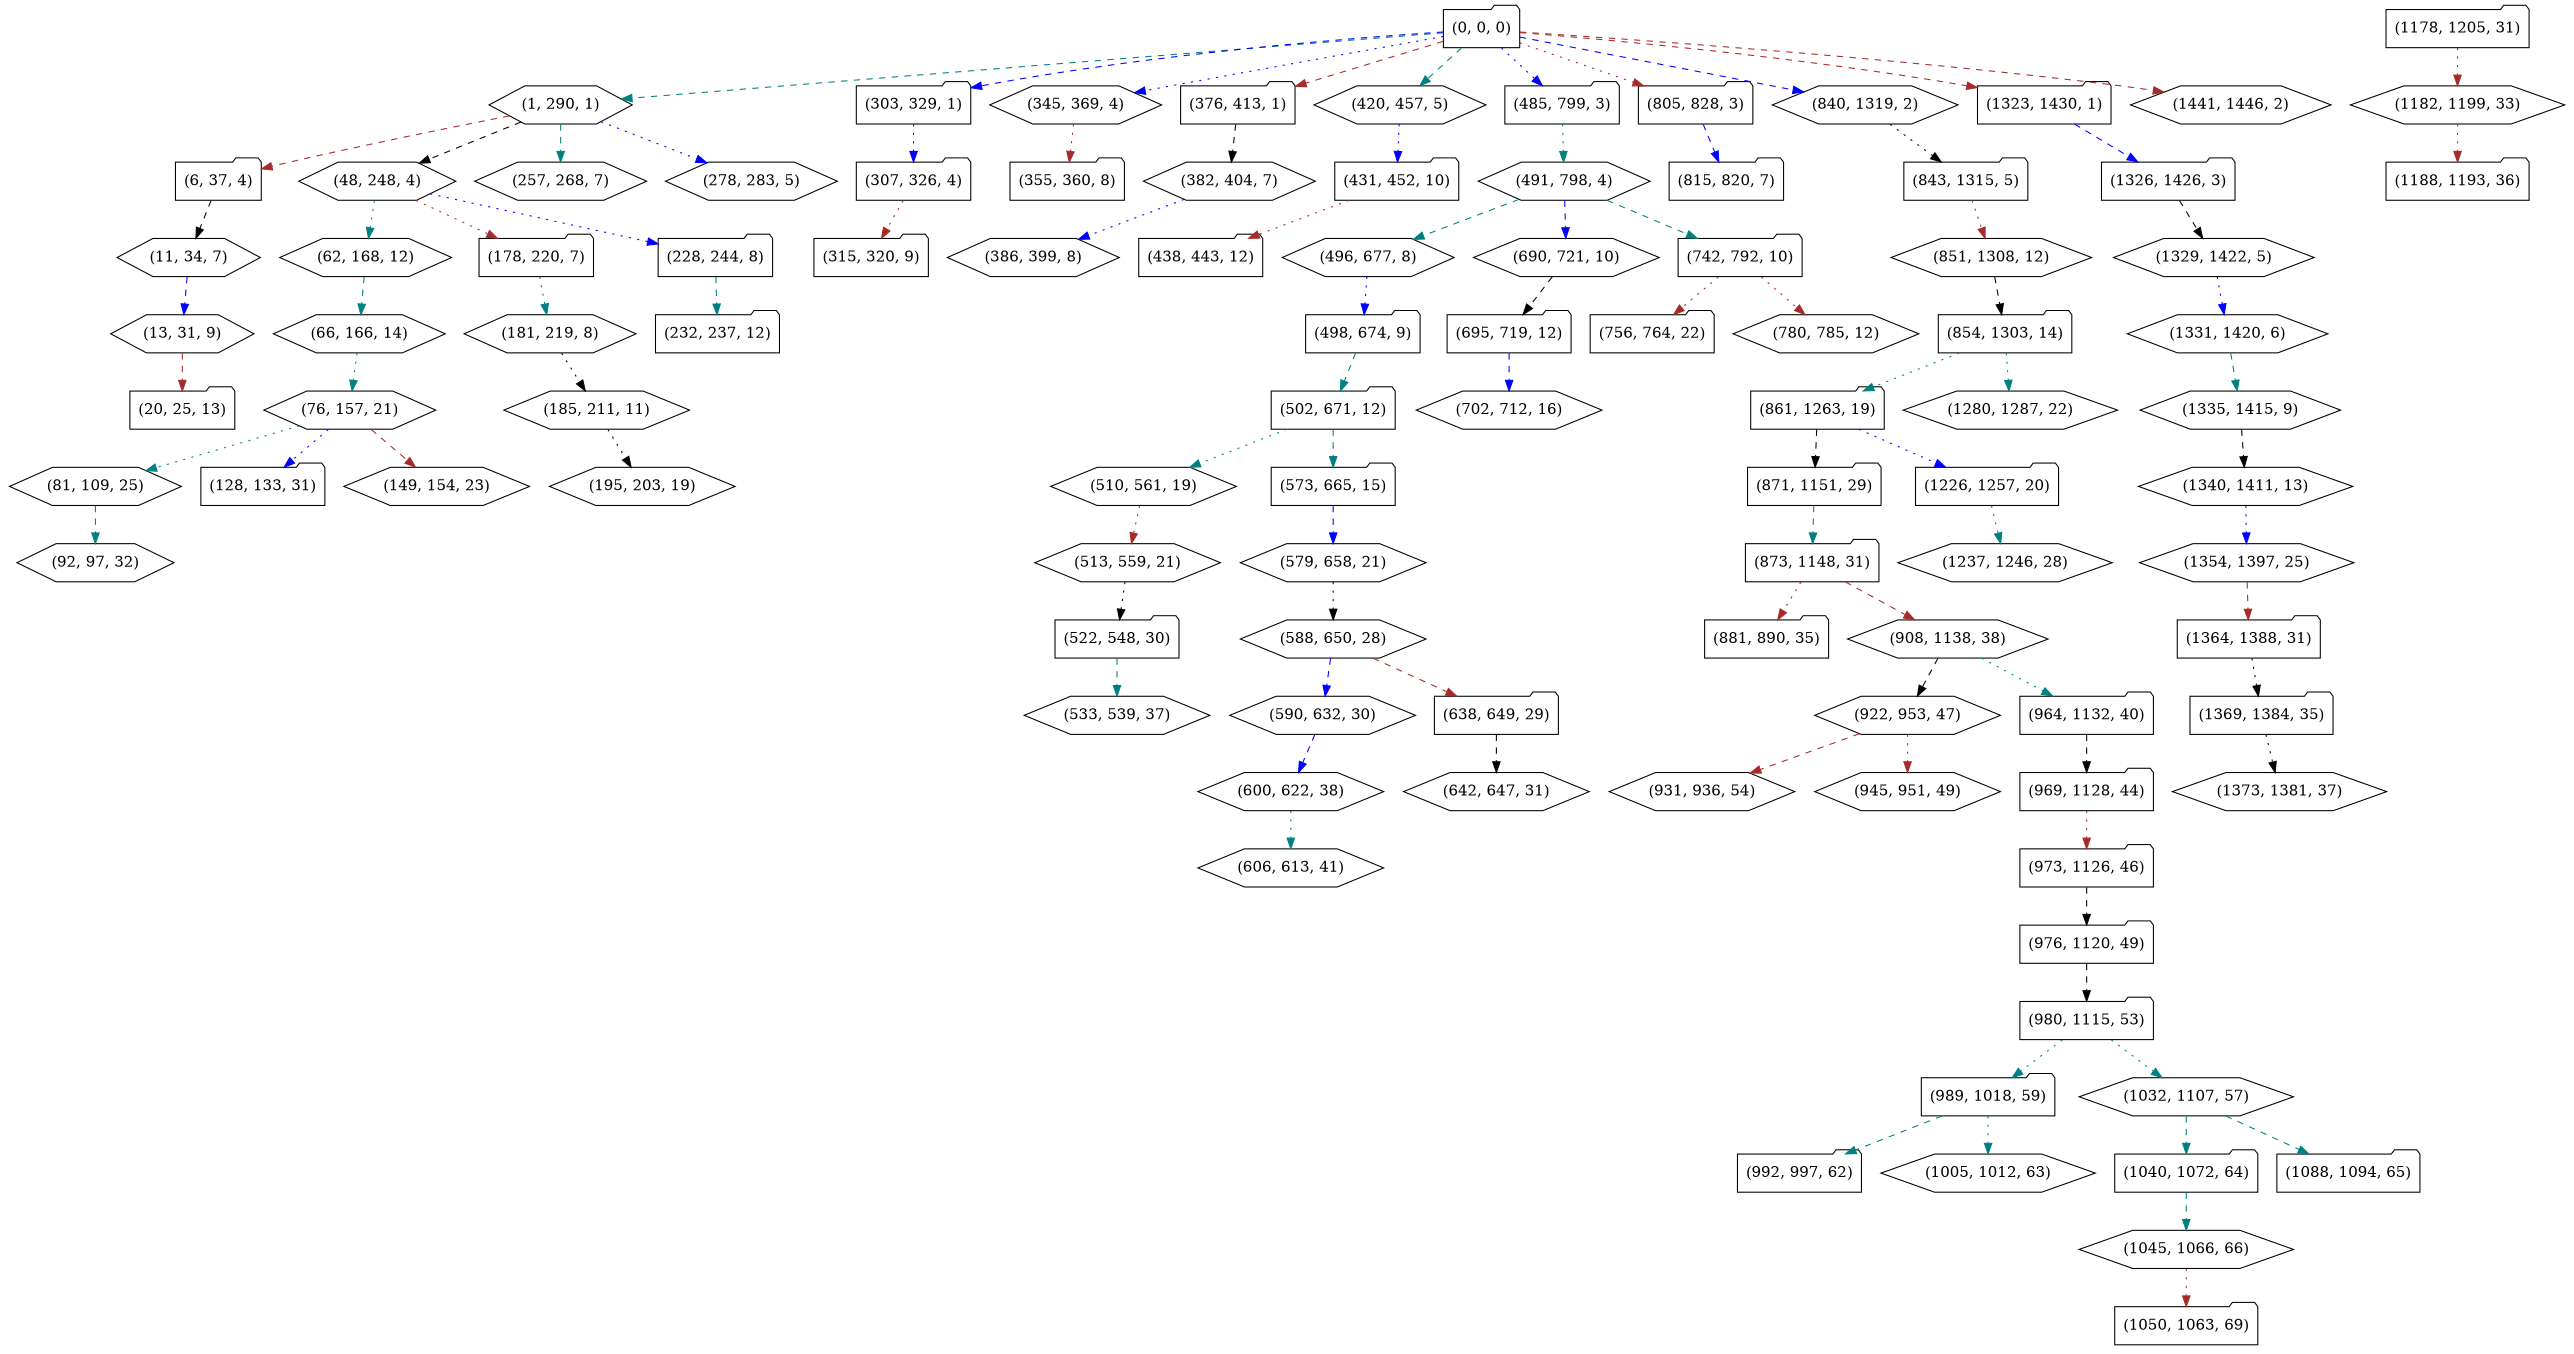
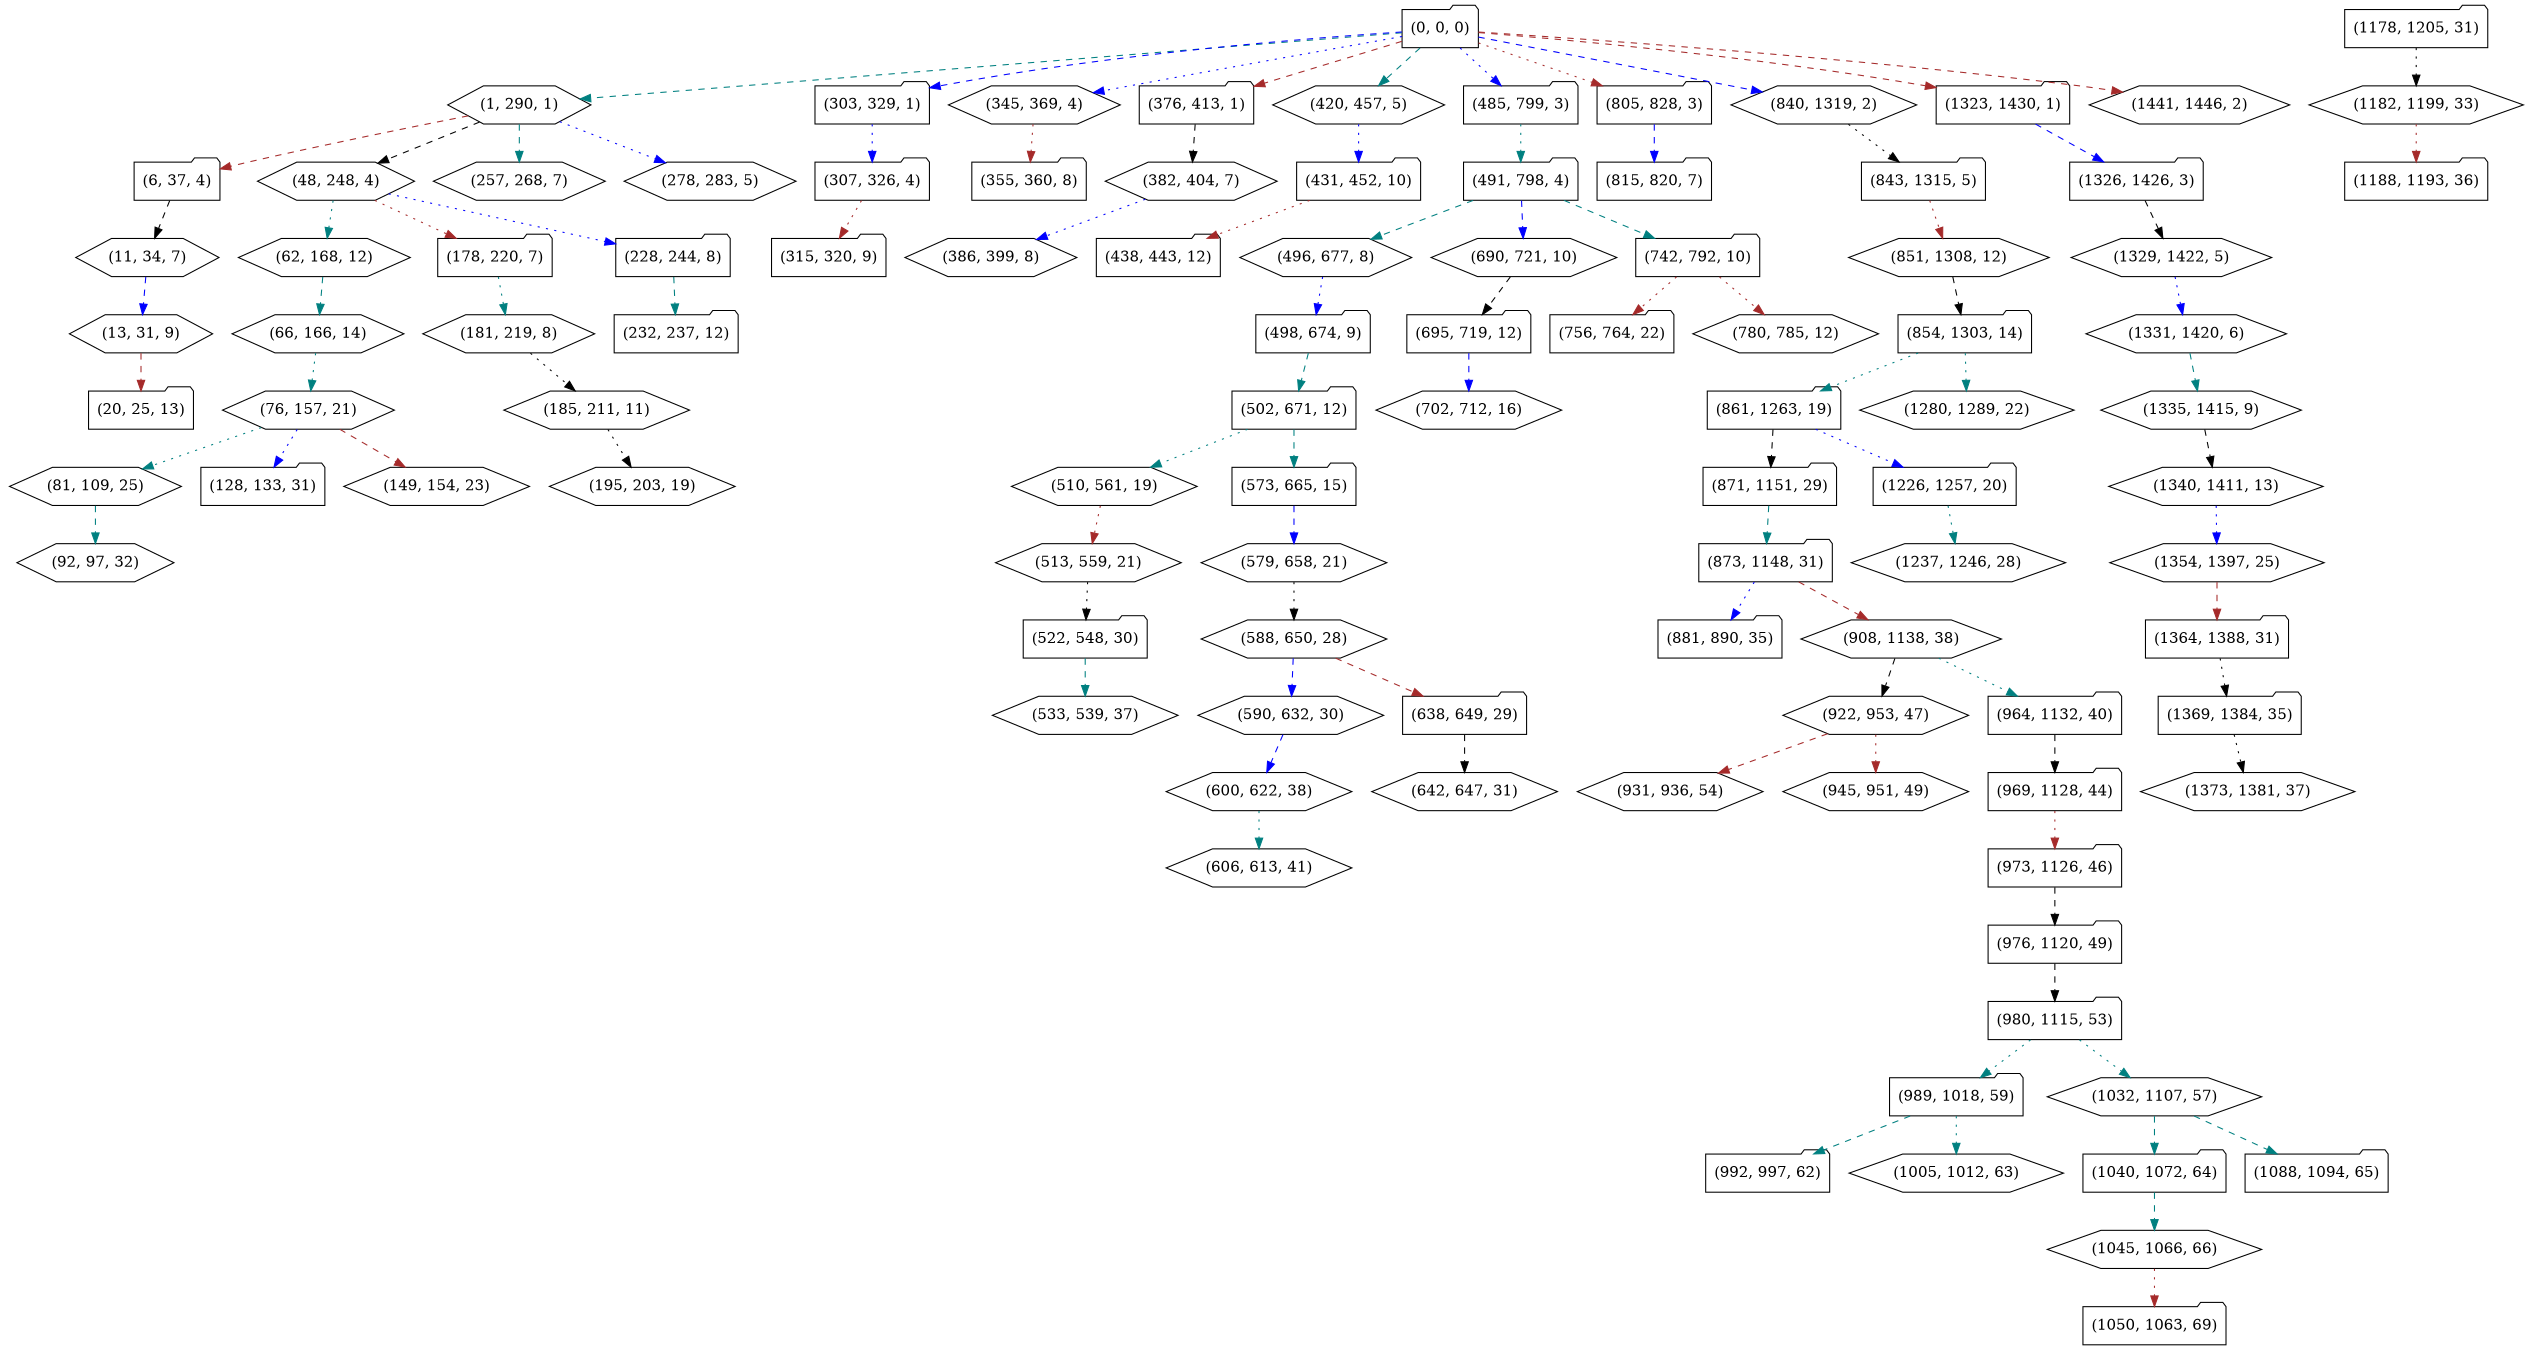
edge "(1178, 1205, 31)" -> "(1182, 1199, 33)": color brown -> black
node "(491, 798, 4)": shape hexagon -> folder
node "(1280, 1287, 22)": label "(1280, 1287, 22)" -> "(1280, 1289, 22)"
edge "(873, 1148, 31)" -> "(881, 890, 35)": color brown -> blue
